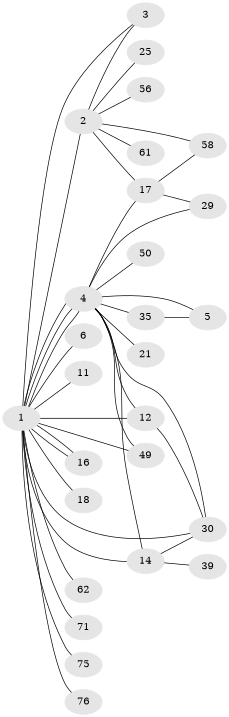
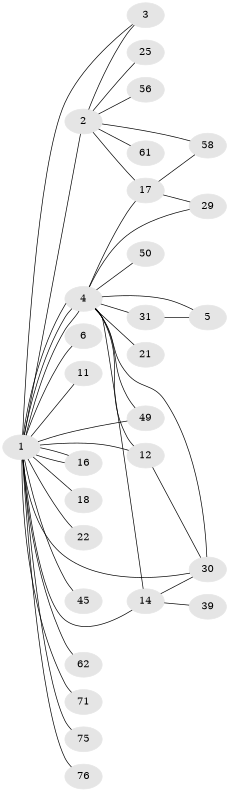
node "35": label "35" -> "31"
node "22": added
node "45": added
